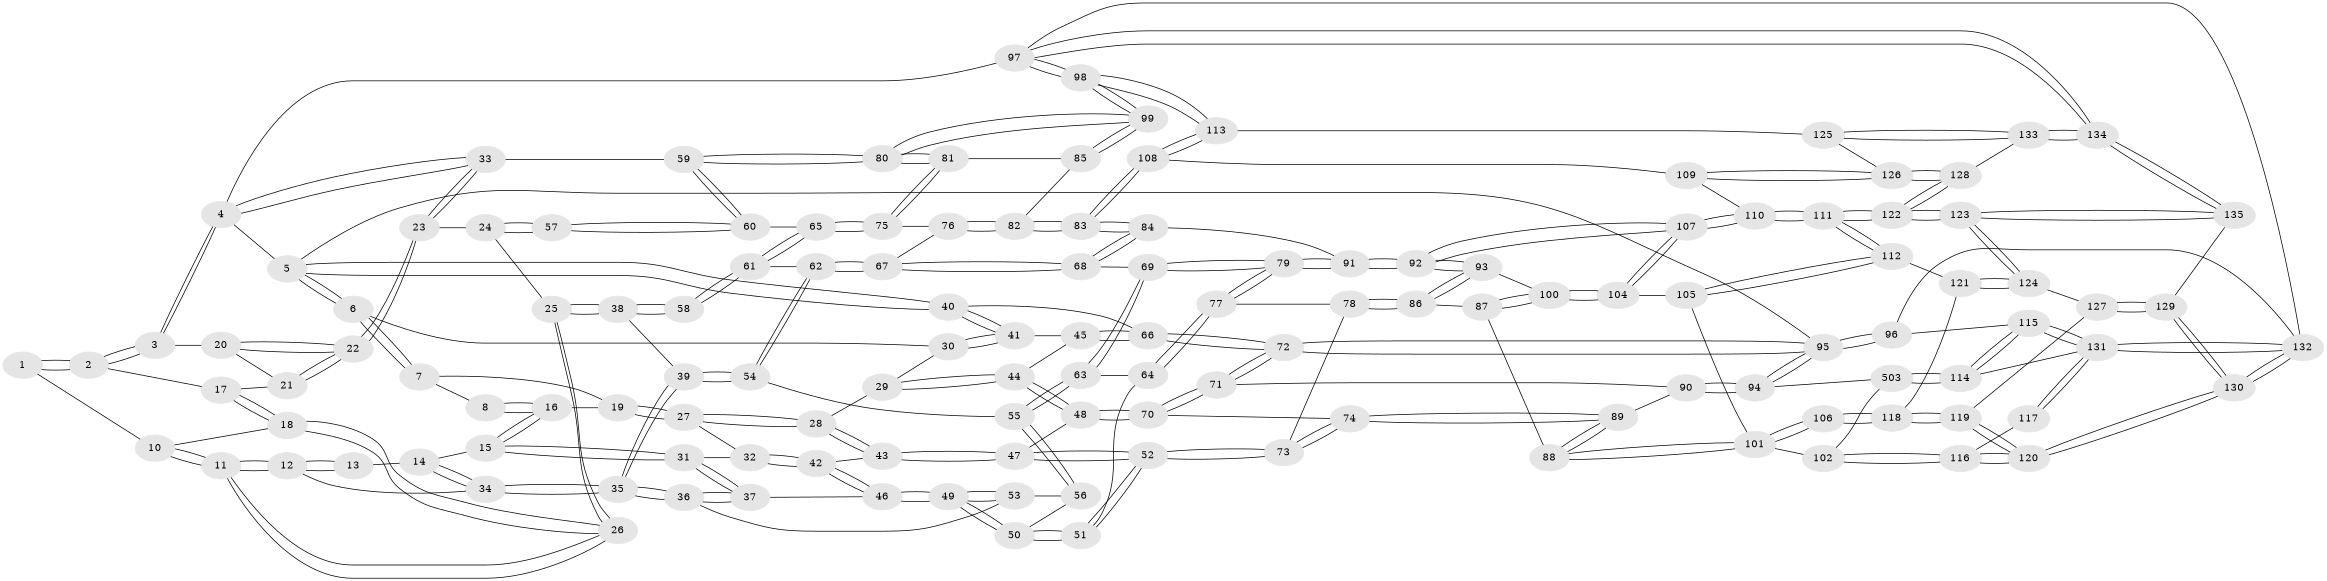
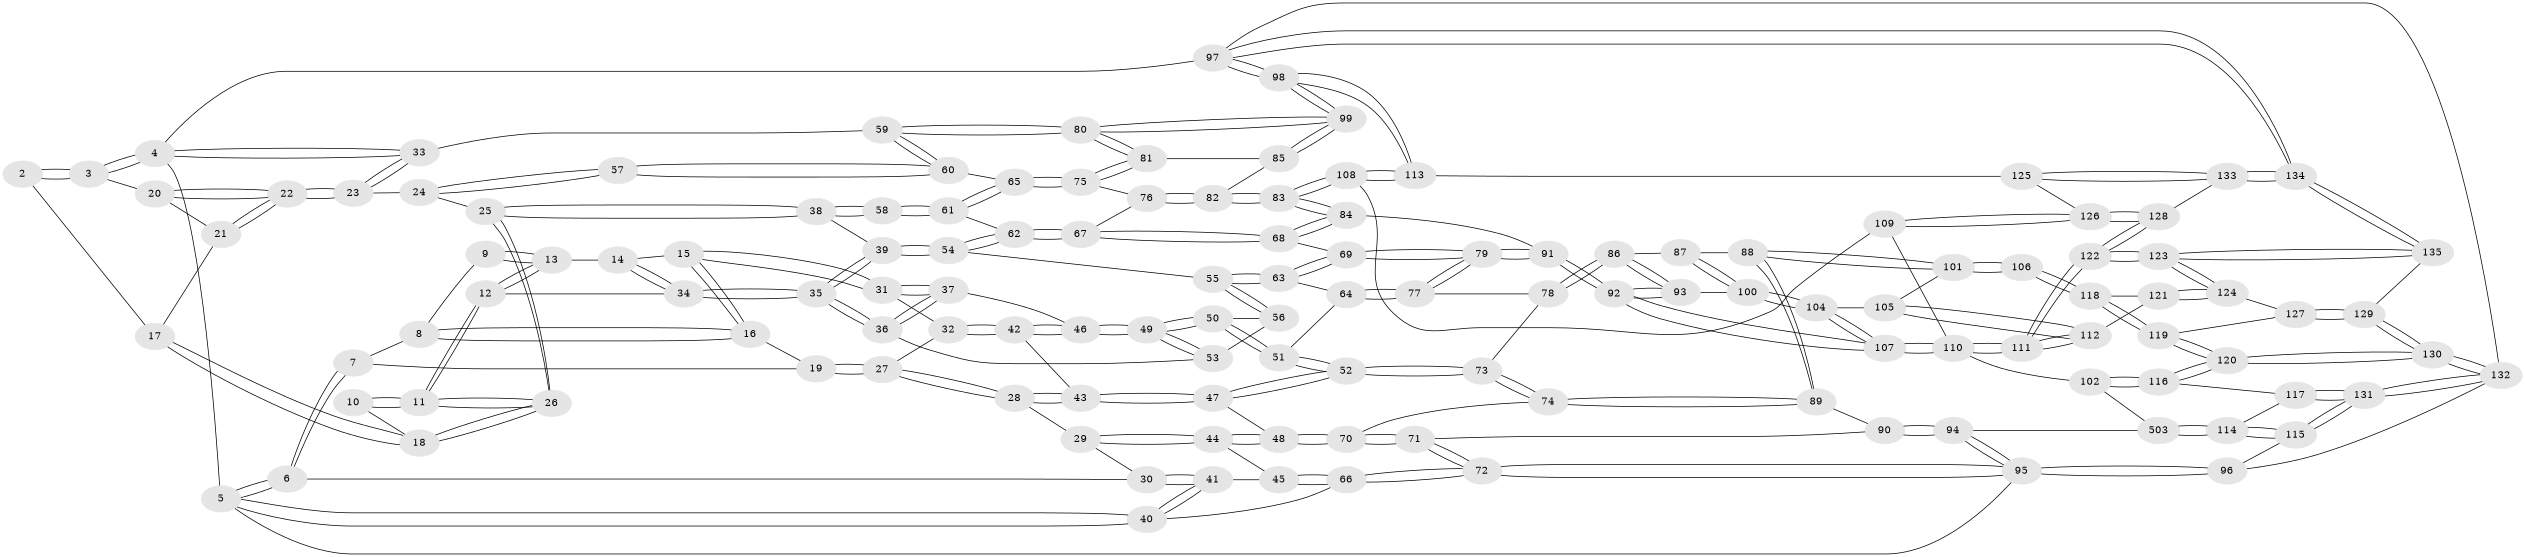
node "9": added
edge "131" -- "114": now "117" -- "114"
node "1": removed
edge "101" -- "102": now "110" -- "102"
